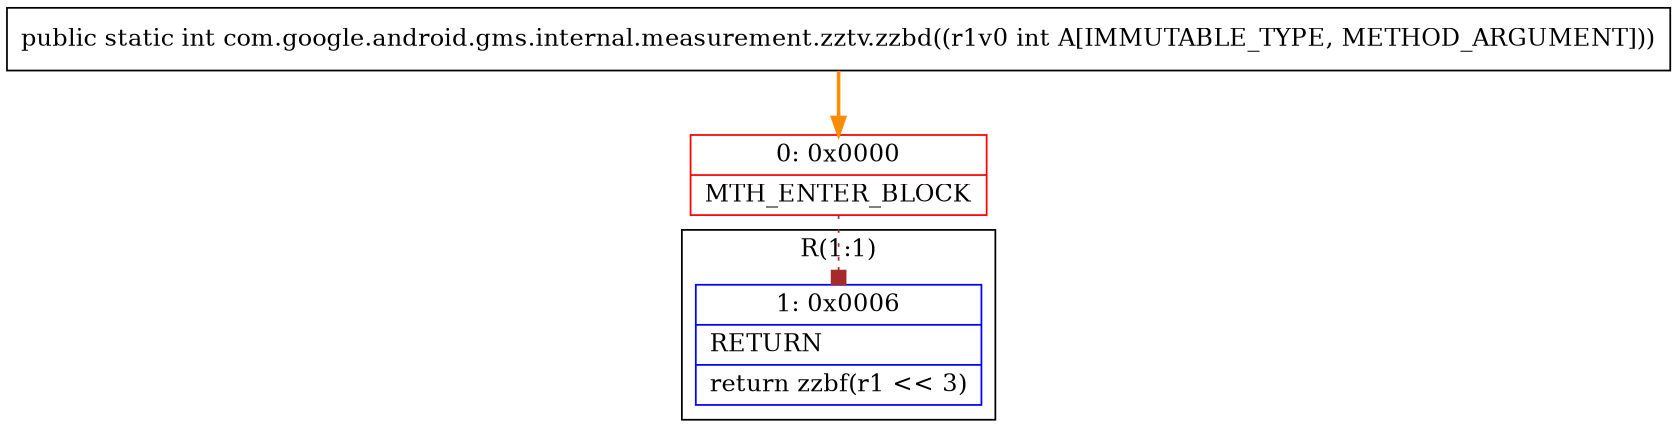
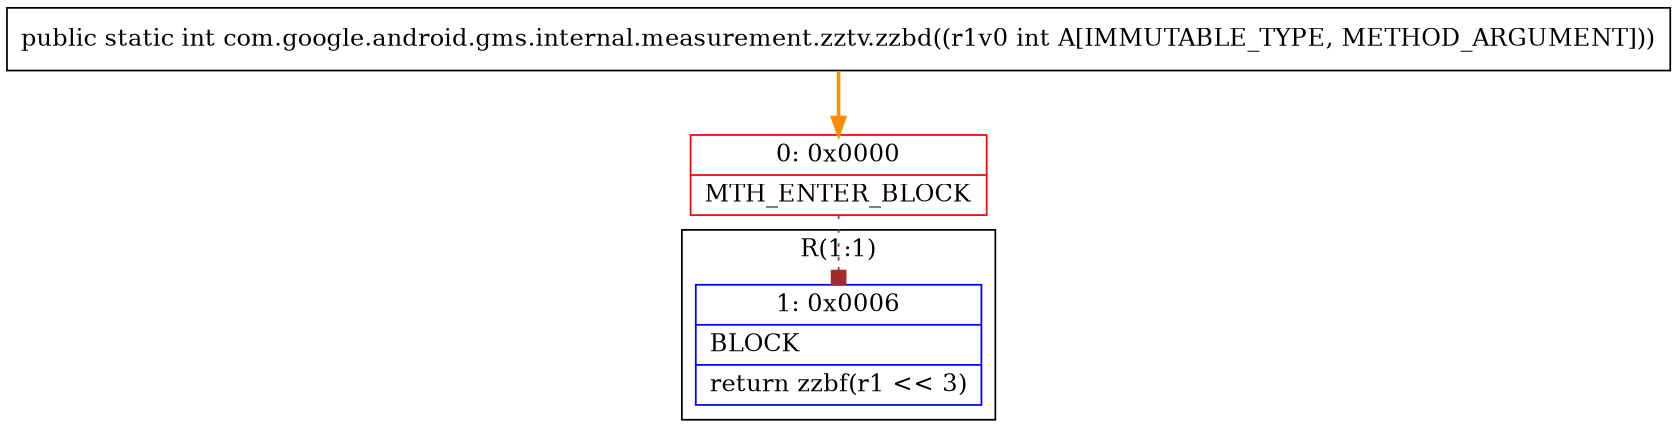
node "1: 0x0006": text "RETURN" -> "BLOCK"
